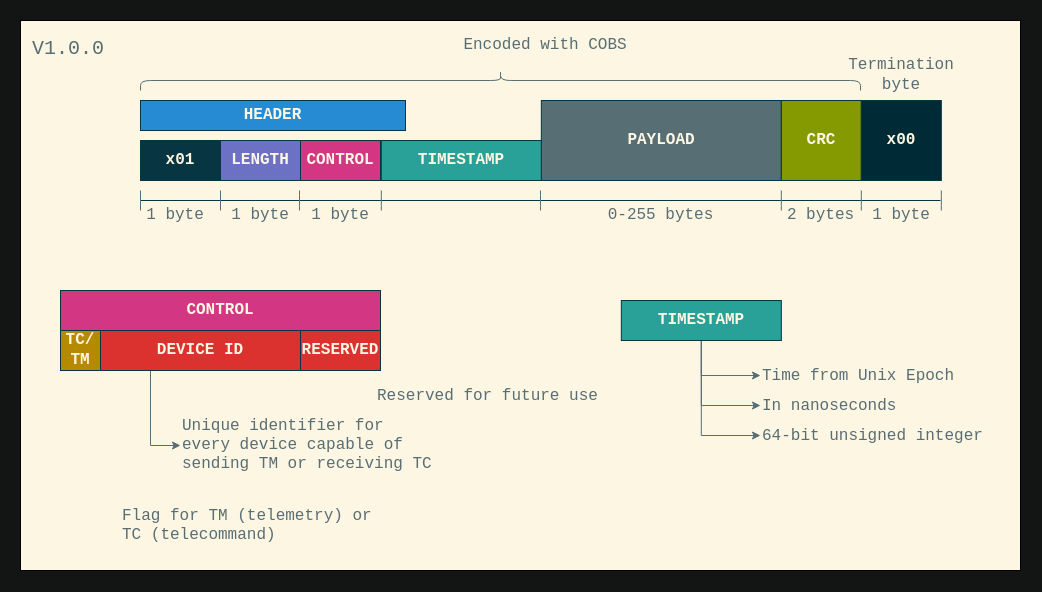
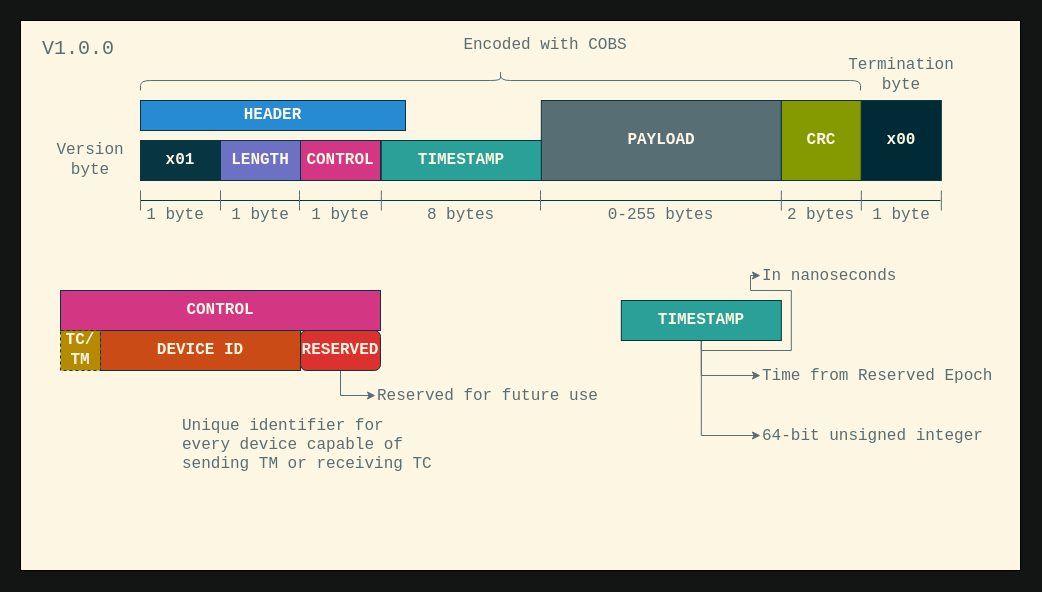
node "V1.0.0": moved (71, 46) -> (81, 46)
node "Version byte": added
node "8 bytes": added
node "TC/ TM": style solid -> dashed
node "DEVICE ID": fillcolor #dc322f -> #cb4b16
node "RESERVED": shape rectangle -> rounded rectangle
node "Time from Unix Epoch": label "Time from Unix Epoch" -> "Time from Reserved Epoch"
edge "RESERVED" -> "Reserved for future use": added
node "In nanoseconds": moved (886, 406) -> (886, 276)
edge "DEVICE ID" -> "Unique identifier for every device capable of sending TM or receiving TC": removed
node "Flag for TM (telemetry) or TC (telecommand)": removed
